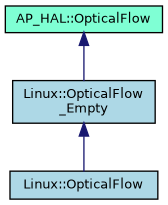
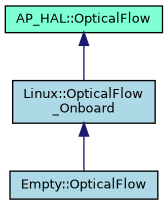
node "Linux::OpticalFlow _Empty": label "Linux::OpticalFlow _Empty" -> "Linux::OpticalFlow _Onboard"
node "Linux::OpticalFlow": label "Linux::OpticalFlow" -> "Empty::OpticalFlow"
